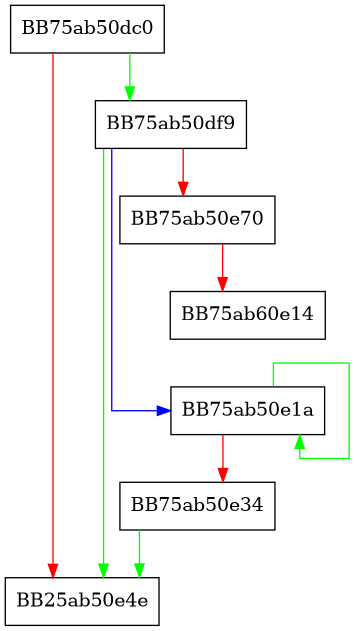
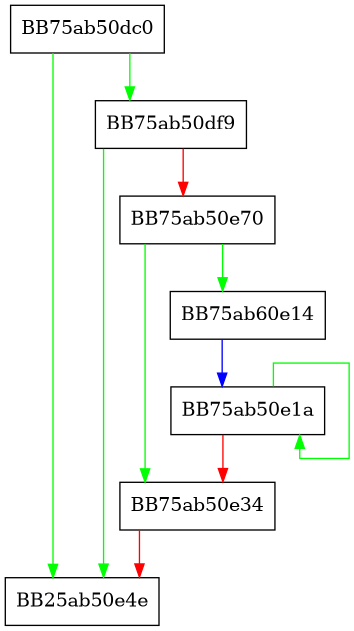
edge "BB75ab50e70" -> "BB75ab60e14": color red -> green
edge "BB75ab50df9" -> "BB75ab50e1a": now "BB75ab60e14" -> "BB75ab50e1a"
edge "BB75ab50dc0" -> "BB25ab50e4e": color red -> green
edge "BB75ab50e70" -> "BB75ab50e34": added
edge "BB75ab50e34" -> "BB25ab50e4e": color green -> red
